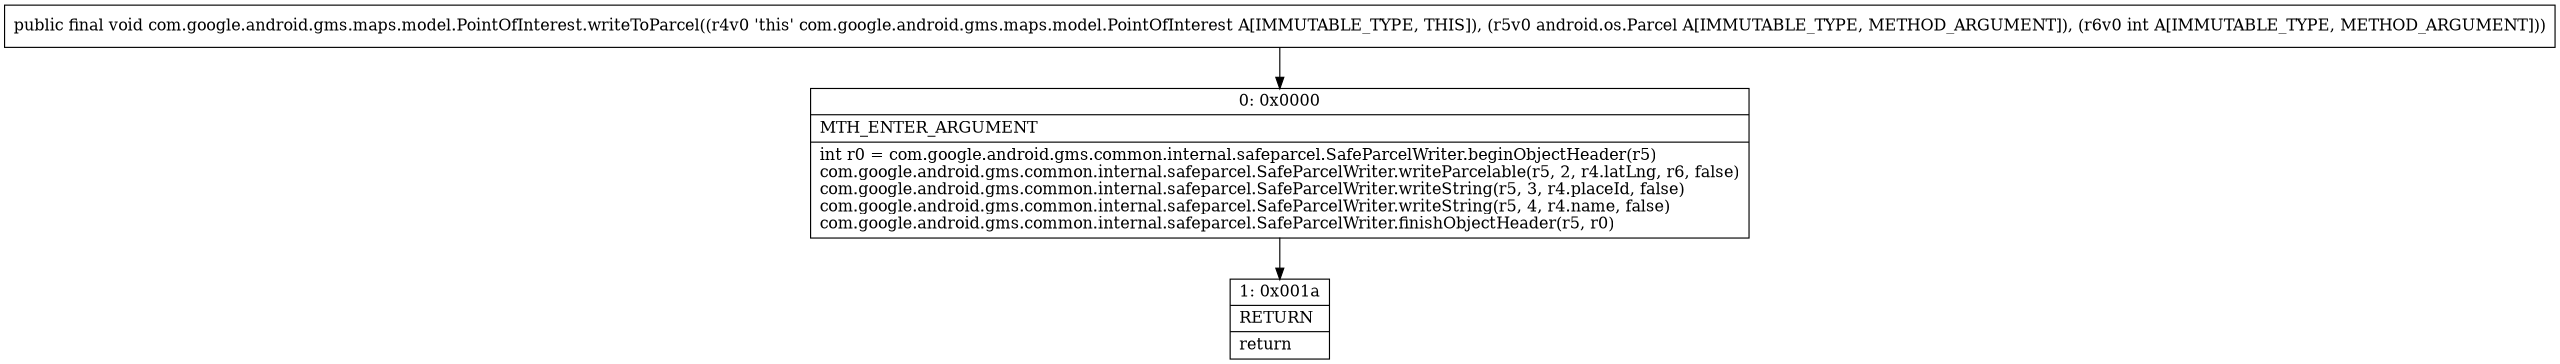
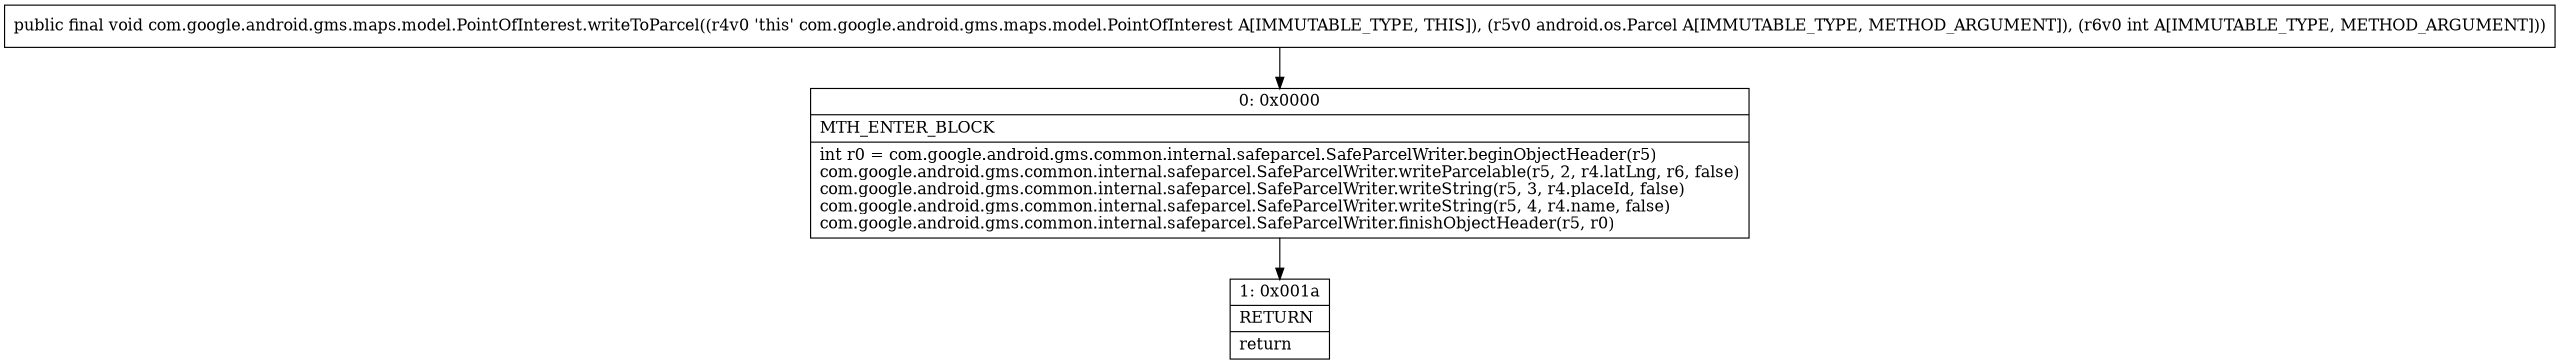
node "0: 0x0000": text "MTH_ENTER_ARGUMENT" -> "MTH_ENTER_BLOCK"
